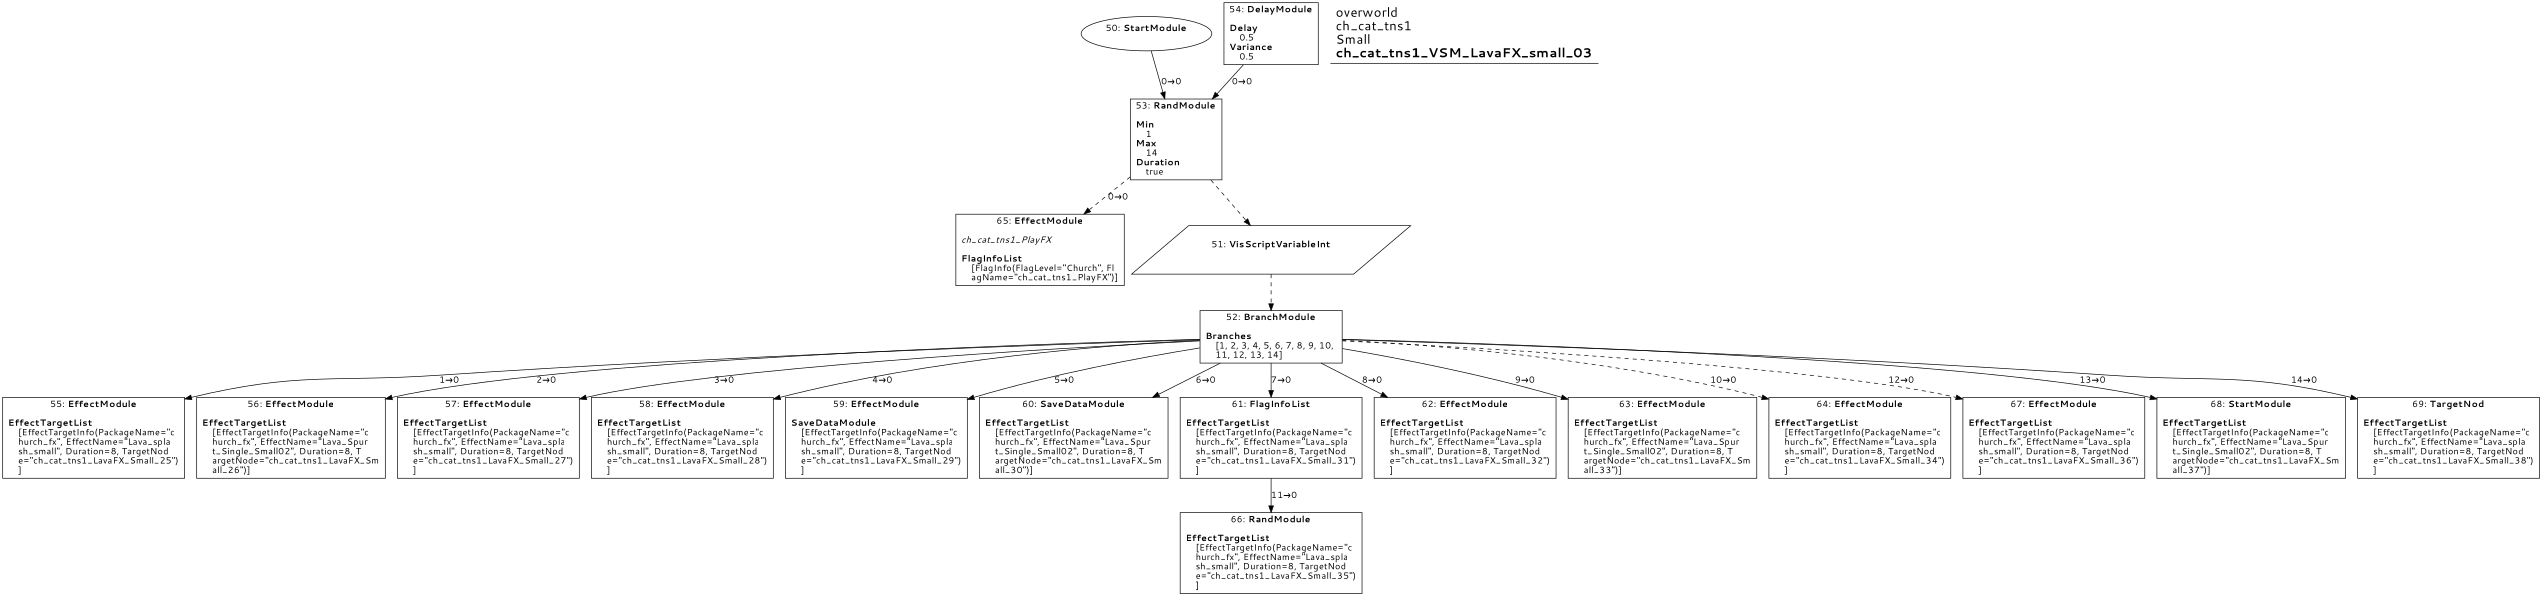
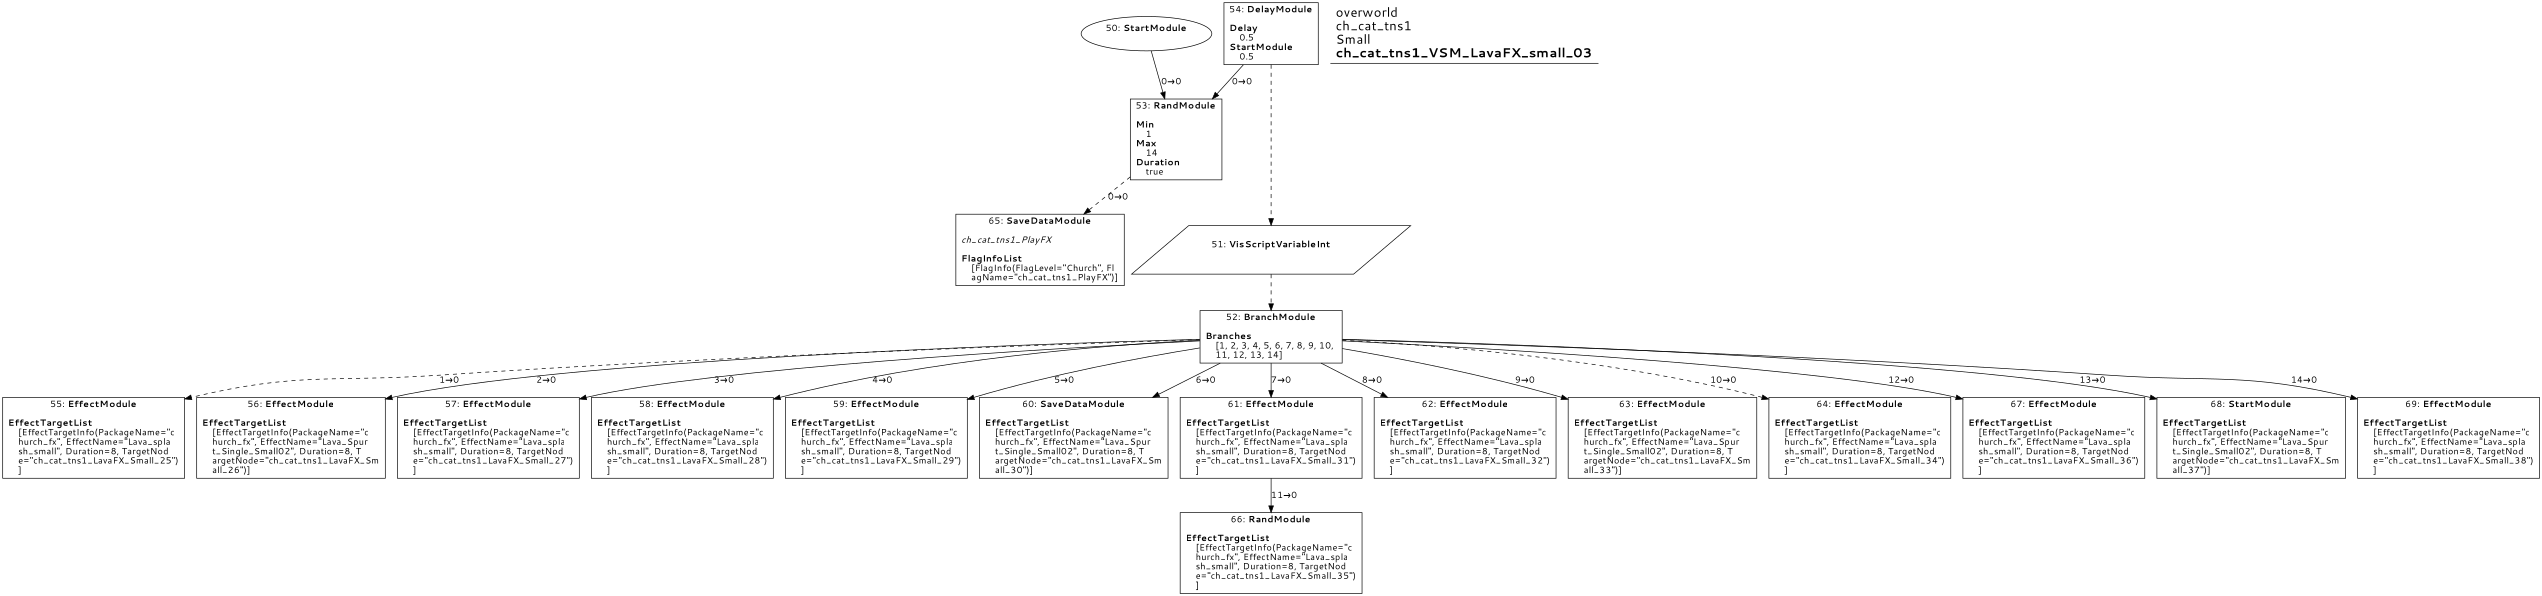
node "54:": text "Variance" -> "StartModule"
edge "53:" -> "51:": now "54:" -> "51:"
node "65:": text "EffectModule" -> "SaveDataModule"
edge "52:" -> "67:": style dashed -> solid
edge "52:" -> "55:": style solid -> dashed
node "61:": text "FlagInfoList" -> "EffectModule"
node "69:": text "TargetNod" -> "EffectModule"
node "59:": text "SaveDataModule" -> "EffectTargetList"
